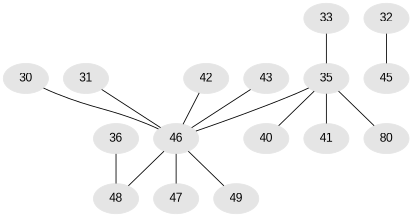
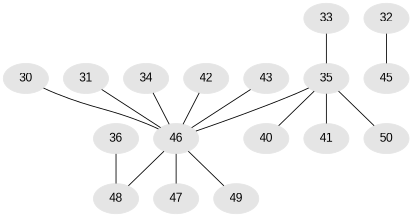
node "34": added
node "80": label "80" -> "50"
